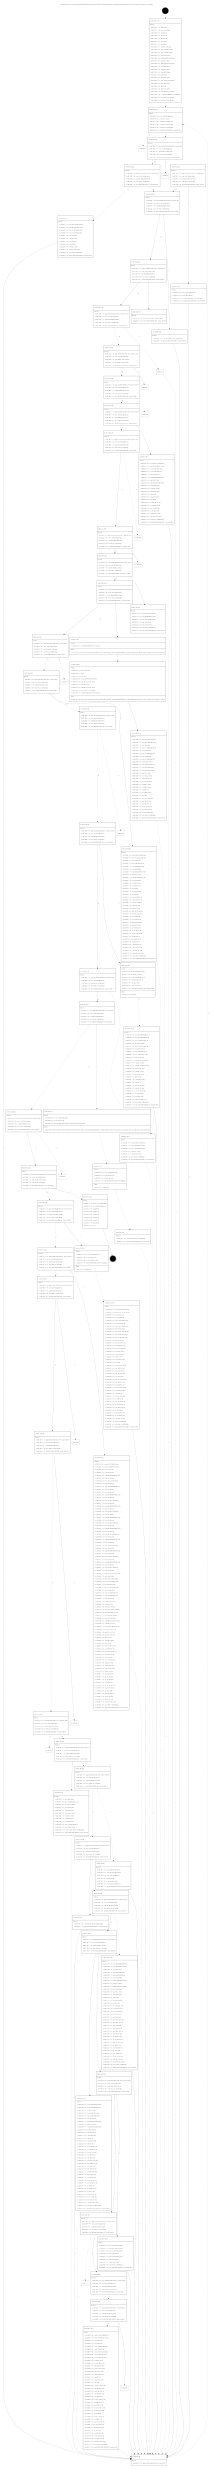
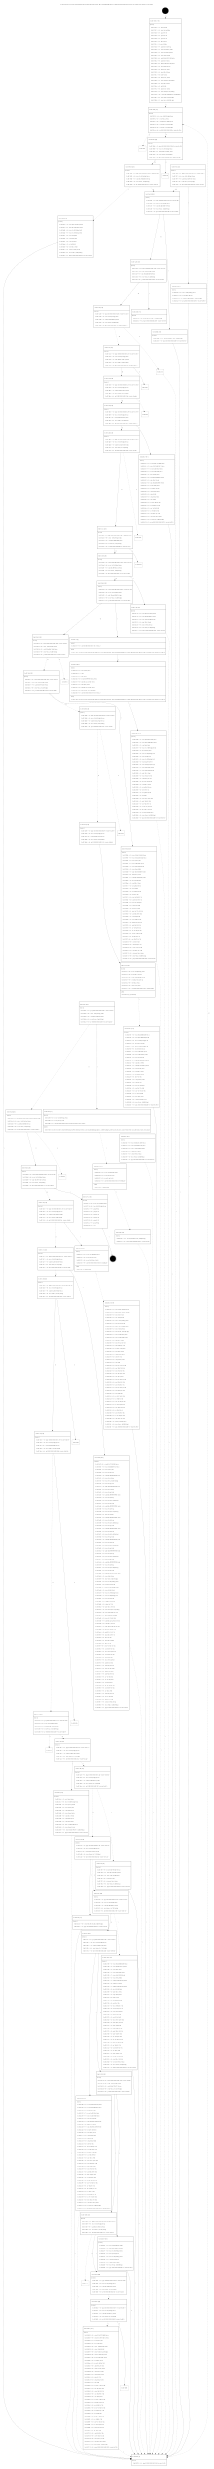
node "0x401b90 [28]": removed
